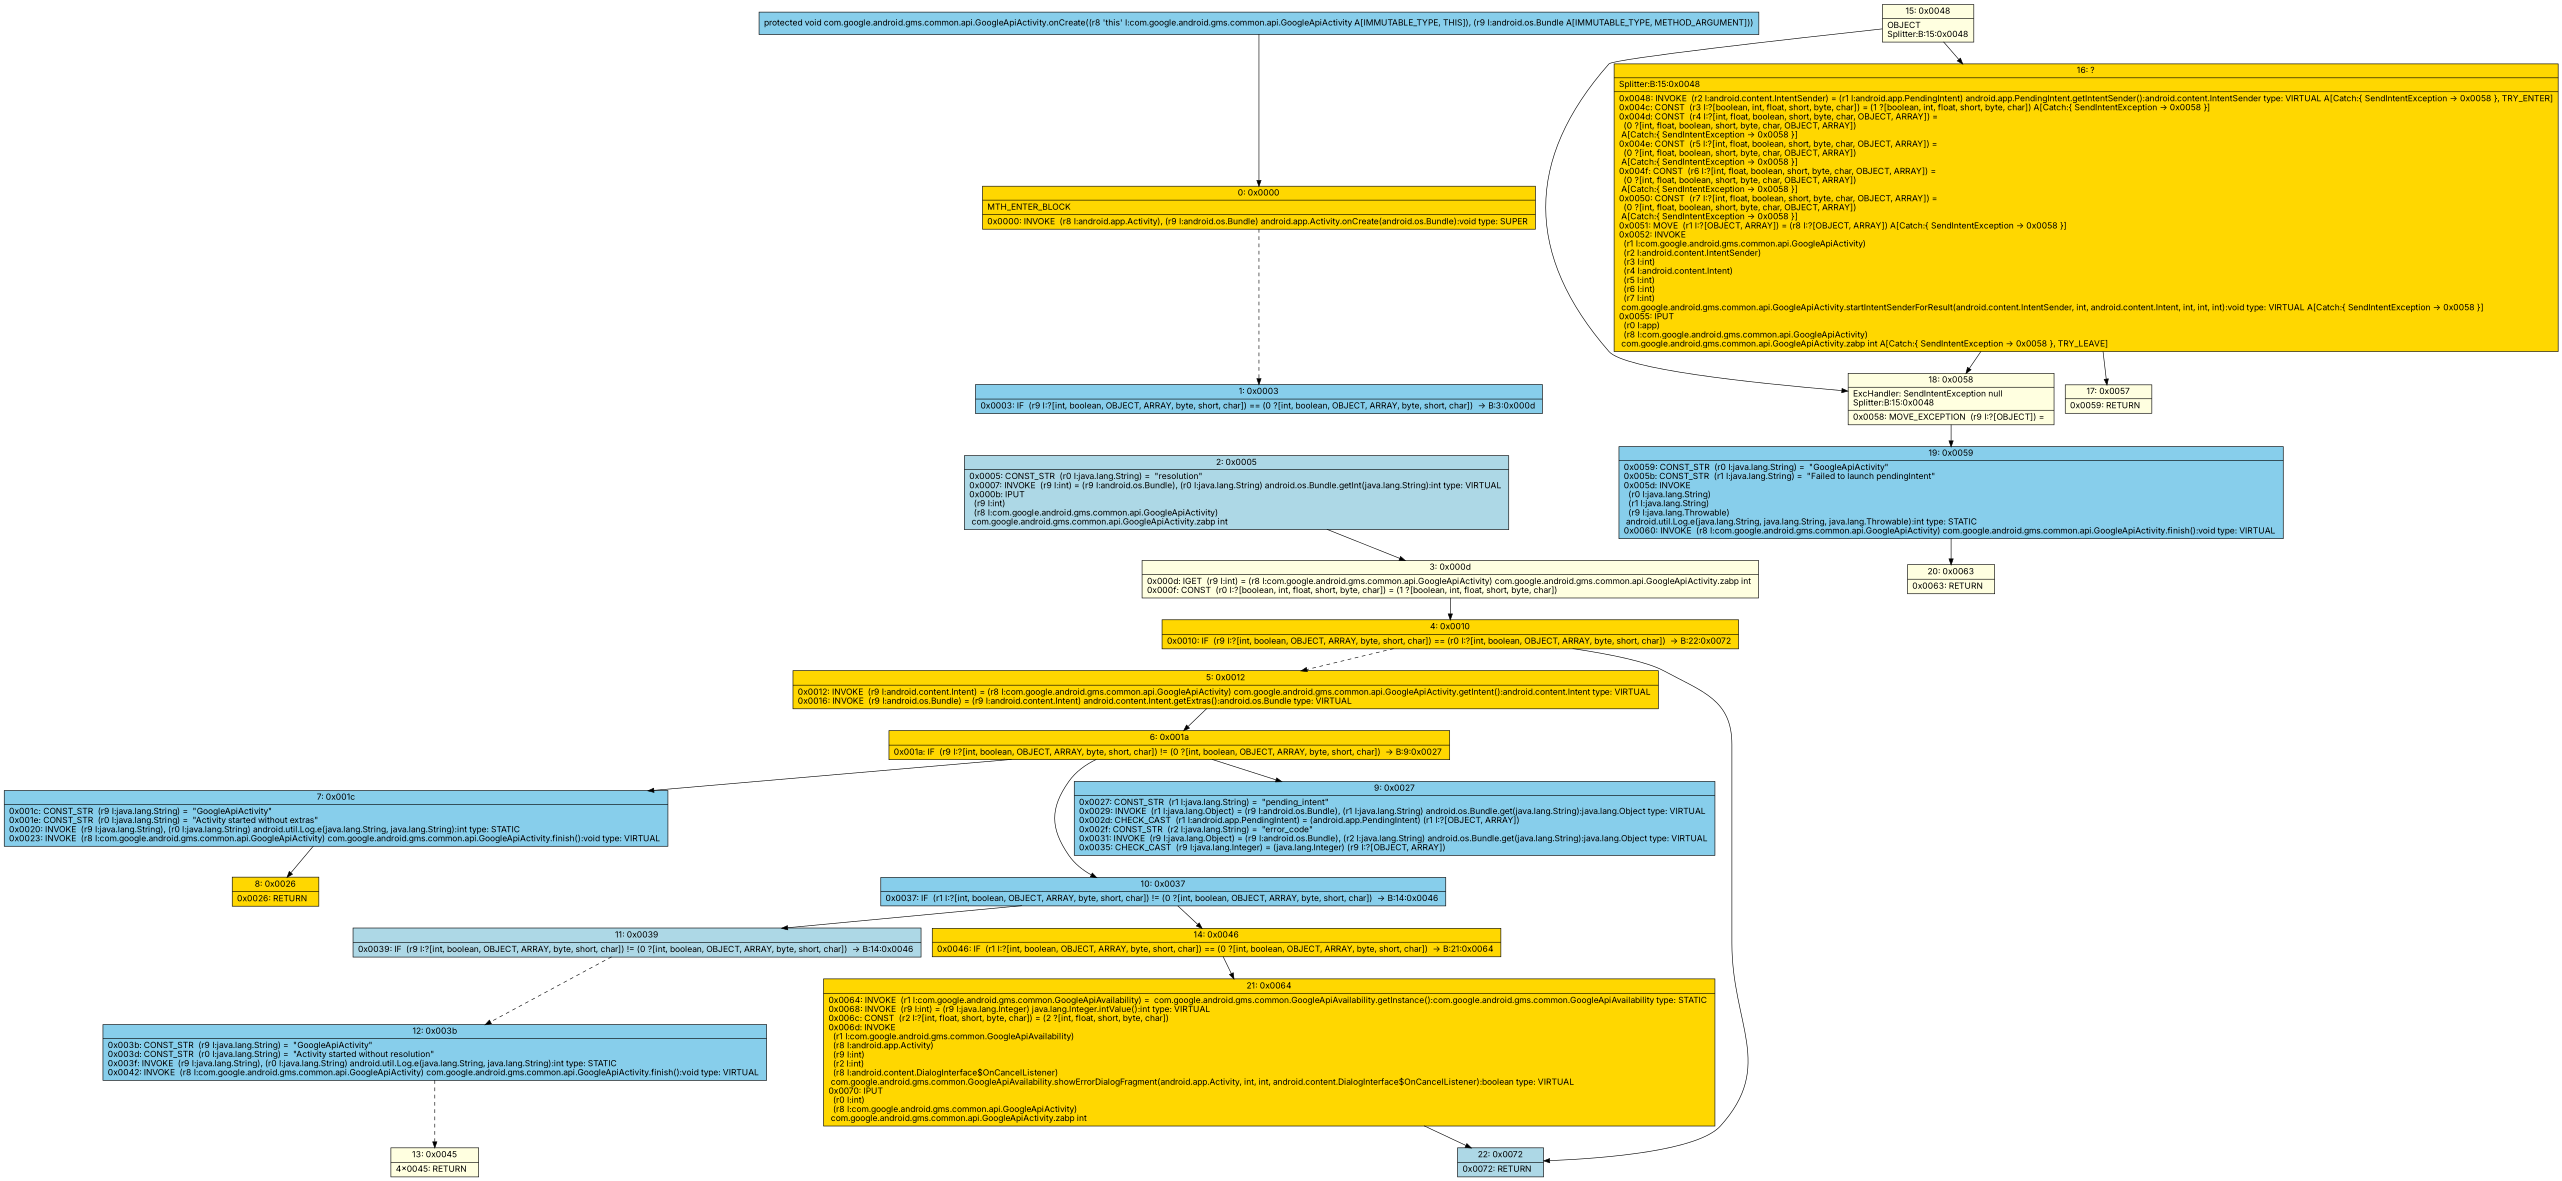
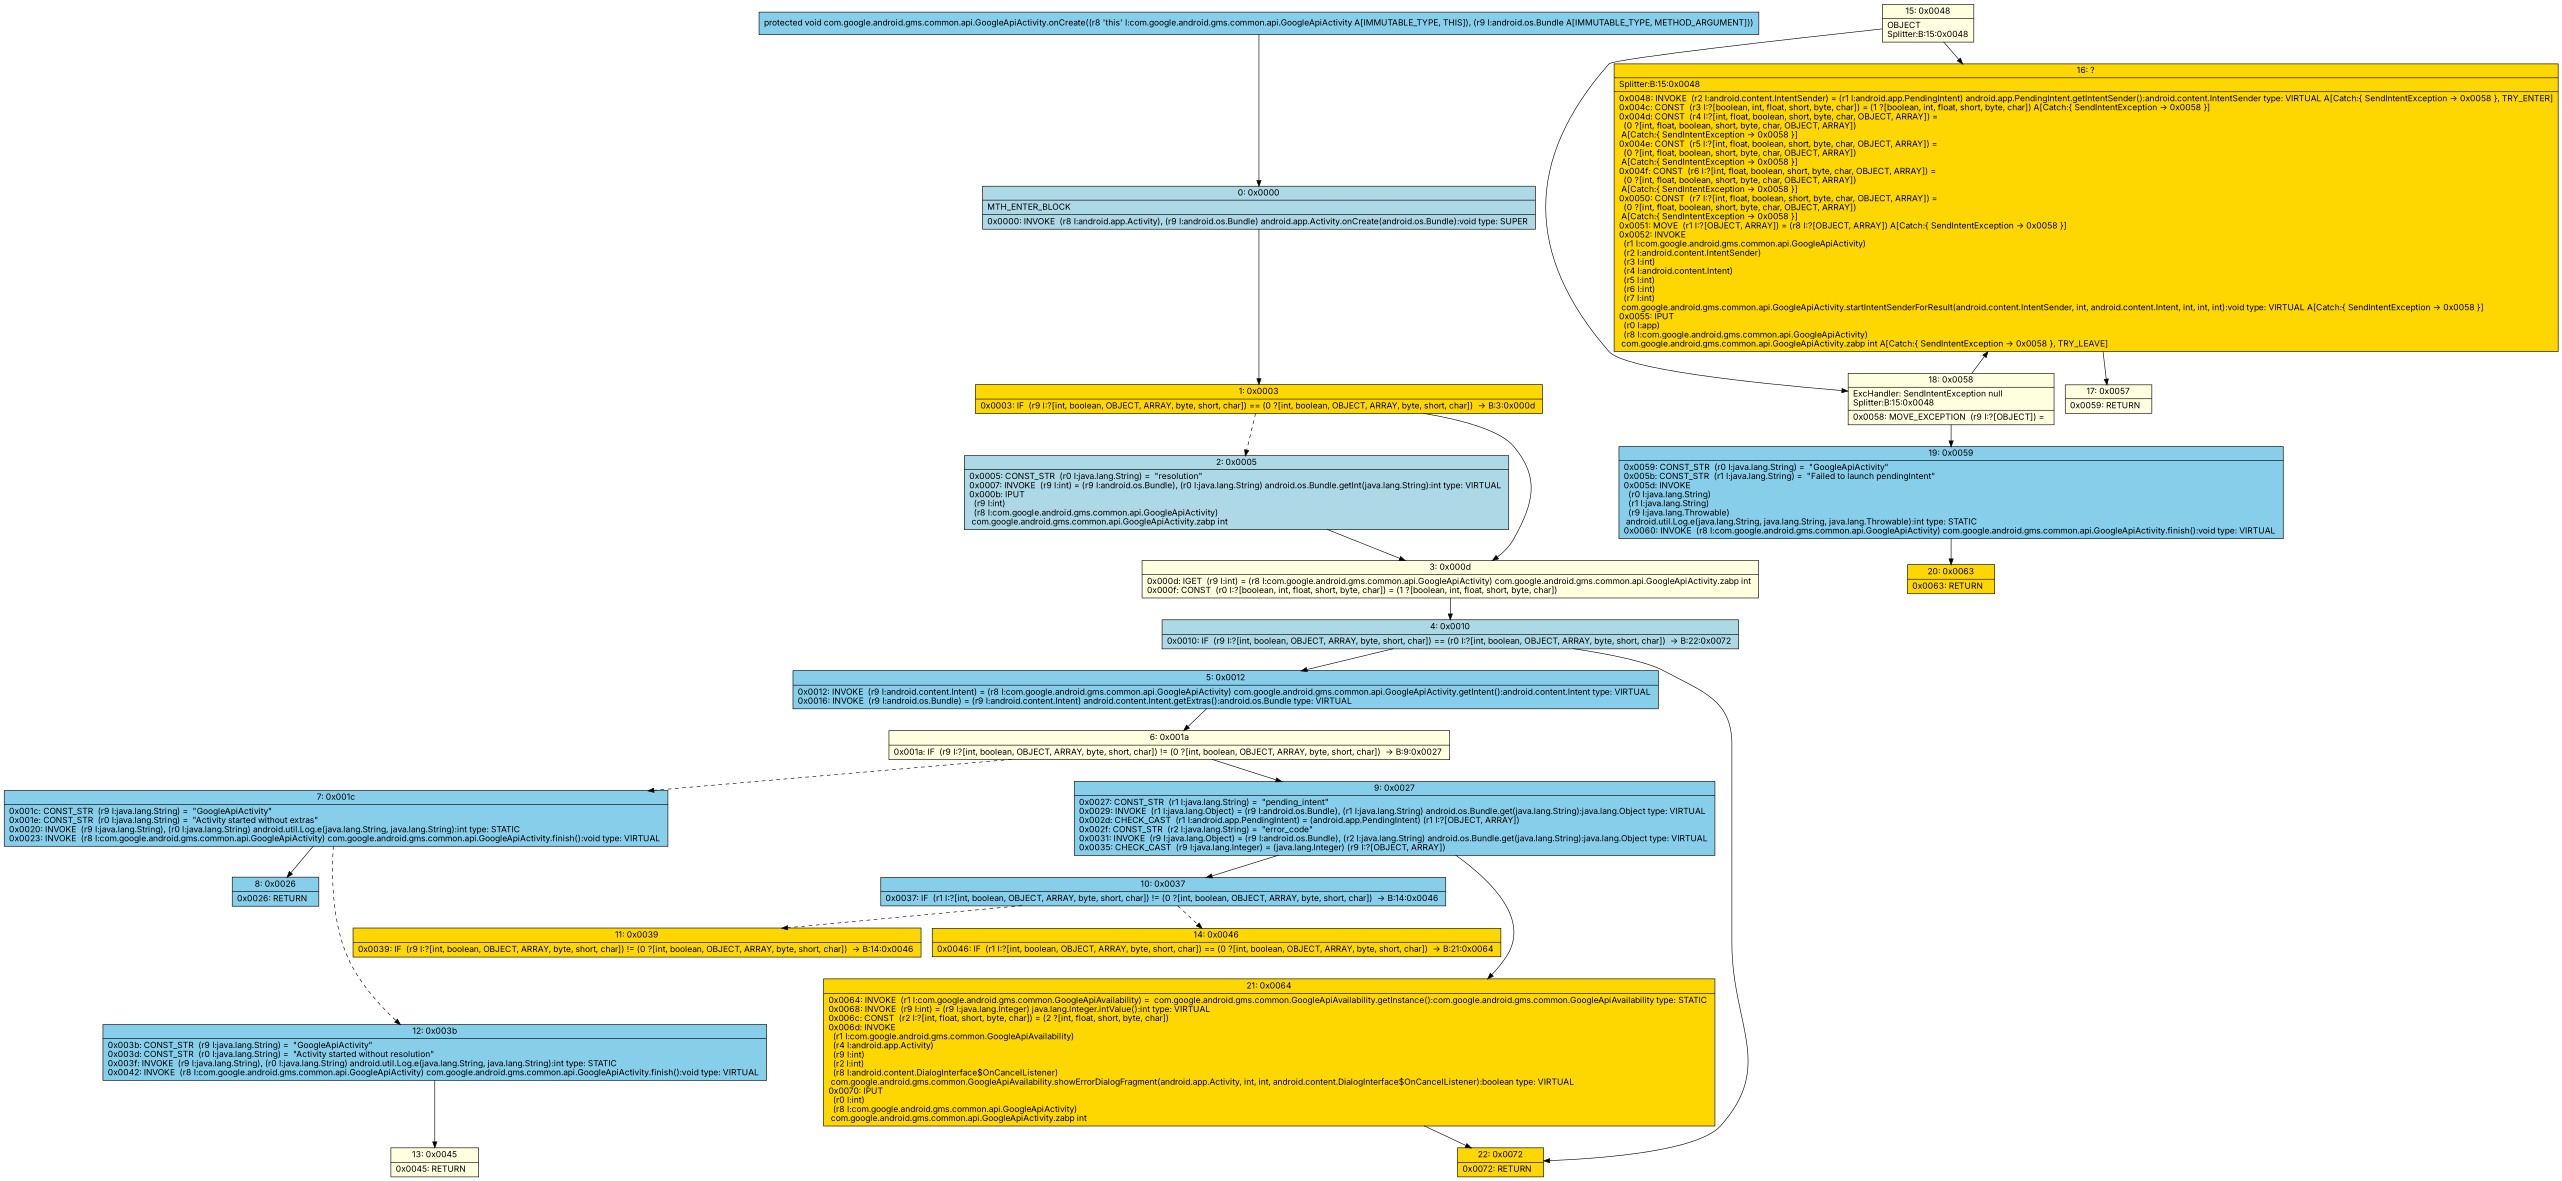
node "0: 0x0000": fillcolor gold -> lightblue
edge "0: 0x0000" -> "1: 0x0003": style dashed -> solid
edge "16: ?" -> "18: 0x0058": reversed
node "1: 0x0003": fillcolor skyblue -> gold
edge "1: 0x0003" -> "2: 0x0005": added
edge "1: 0x0003" -> "3: 0x000d": added
node "20: 0x0063": fillcolor lightyellow -> gold
node "4: 0x0010": fillcolor gold -> lightblue
edge "4: 0x0010" -> "5: 0x0012": style dashed -> solid
node "5: 0x0012": fillcolor gold -> skyblue
node "6: 0x001a": fillcolor gold -> lightyellow
edge "6: 0x001a" -> "7: 0x001c": style solid -> dashed
edge "6: 0x001a" -> "10: 0x0037": now "9: 0x0027" -> "10: 0x0037"
node "8: 0x0026": fillcolor gold -> skyblue
edge "10: 0x0037" -> "14: 0x0046": style solid -> dashed
edge "10: 0x0037" -> "11: 0x0039": style solid -> dashed
node "11: 0x0039": fillcolor lightblue -> gold
edge "14: 0x0046" -> "21: 0x0064": now "9: 0x0027" -> "21: 0x0064"
edge "11: 0x0039" -> "12: 0x003b": now "7: 0x001c" -> "12: 0x003b"
node "21: 0x0064": text "(r8 I:android.app.Activity)" -> "(r4 I:android.app.Activity)"
edge "12: 0x003b" -> "13: 0x0045": style dashed -> solid
node "22: 0x0072": fillcolor lightblue -> gold
node "13: 0x0045": text "4x0045: RETURN" -> "0x0045: RETURN"
